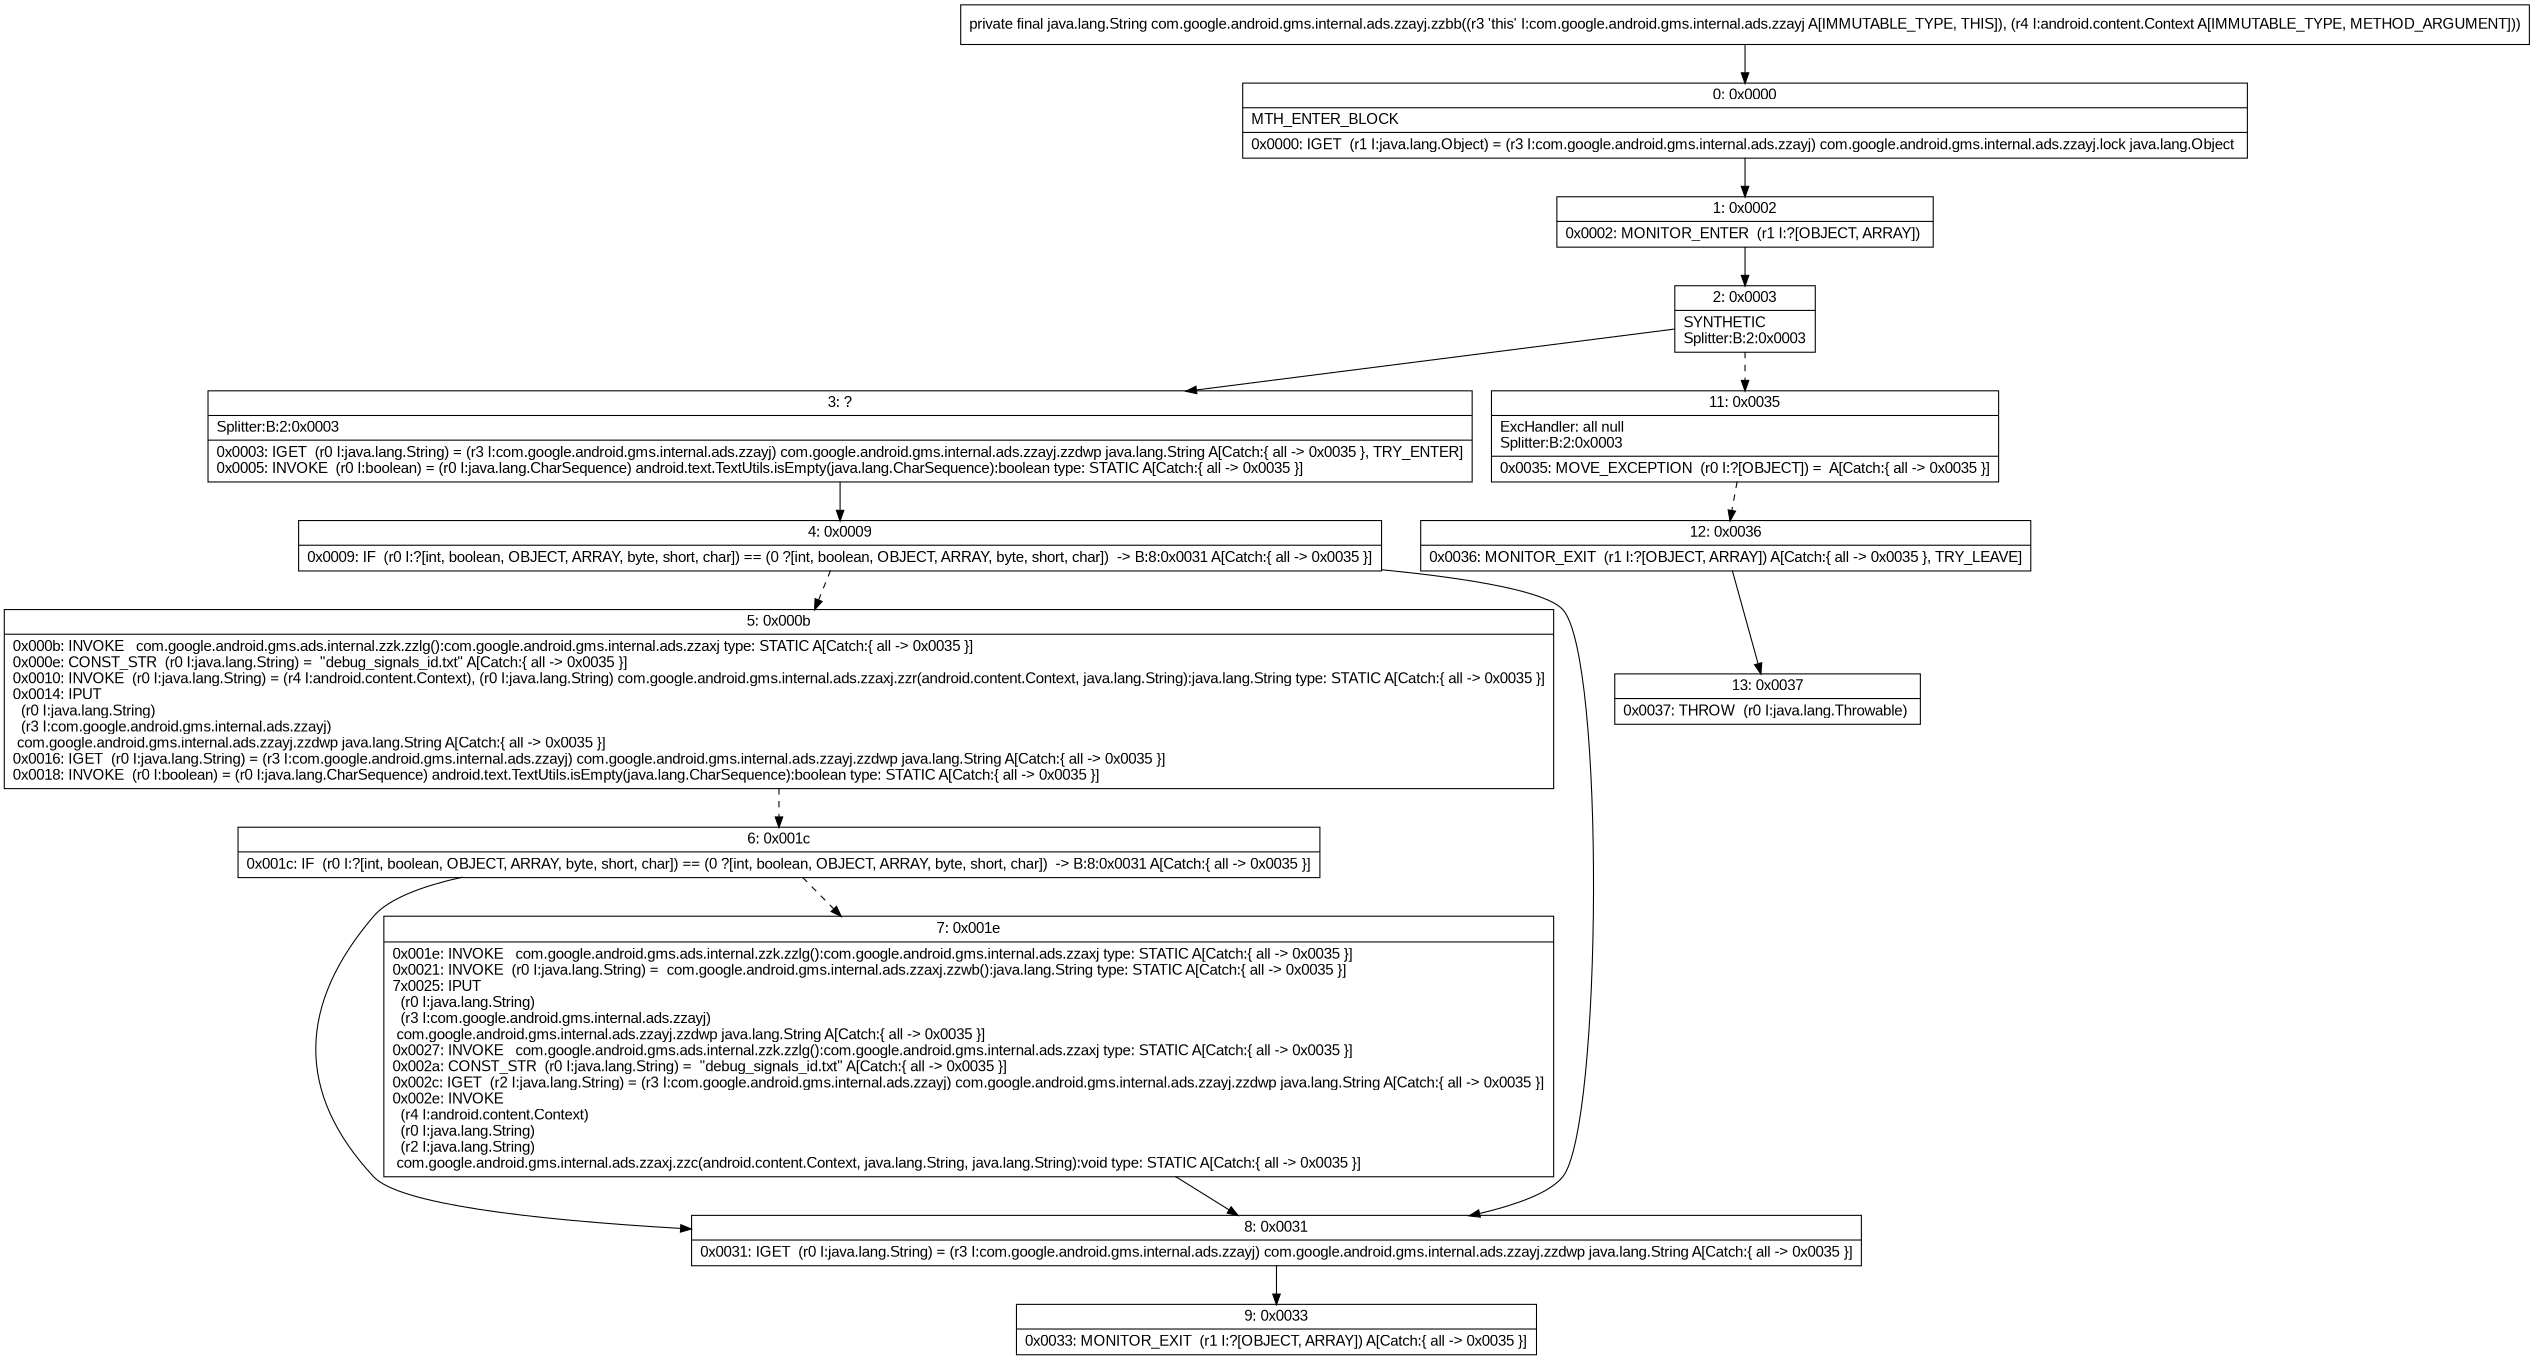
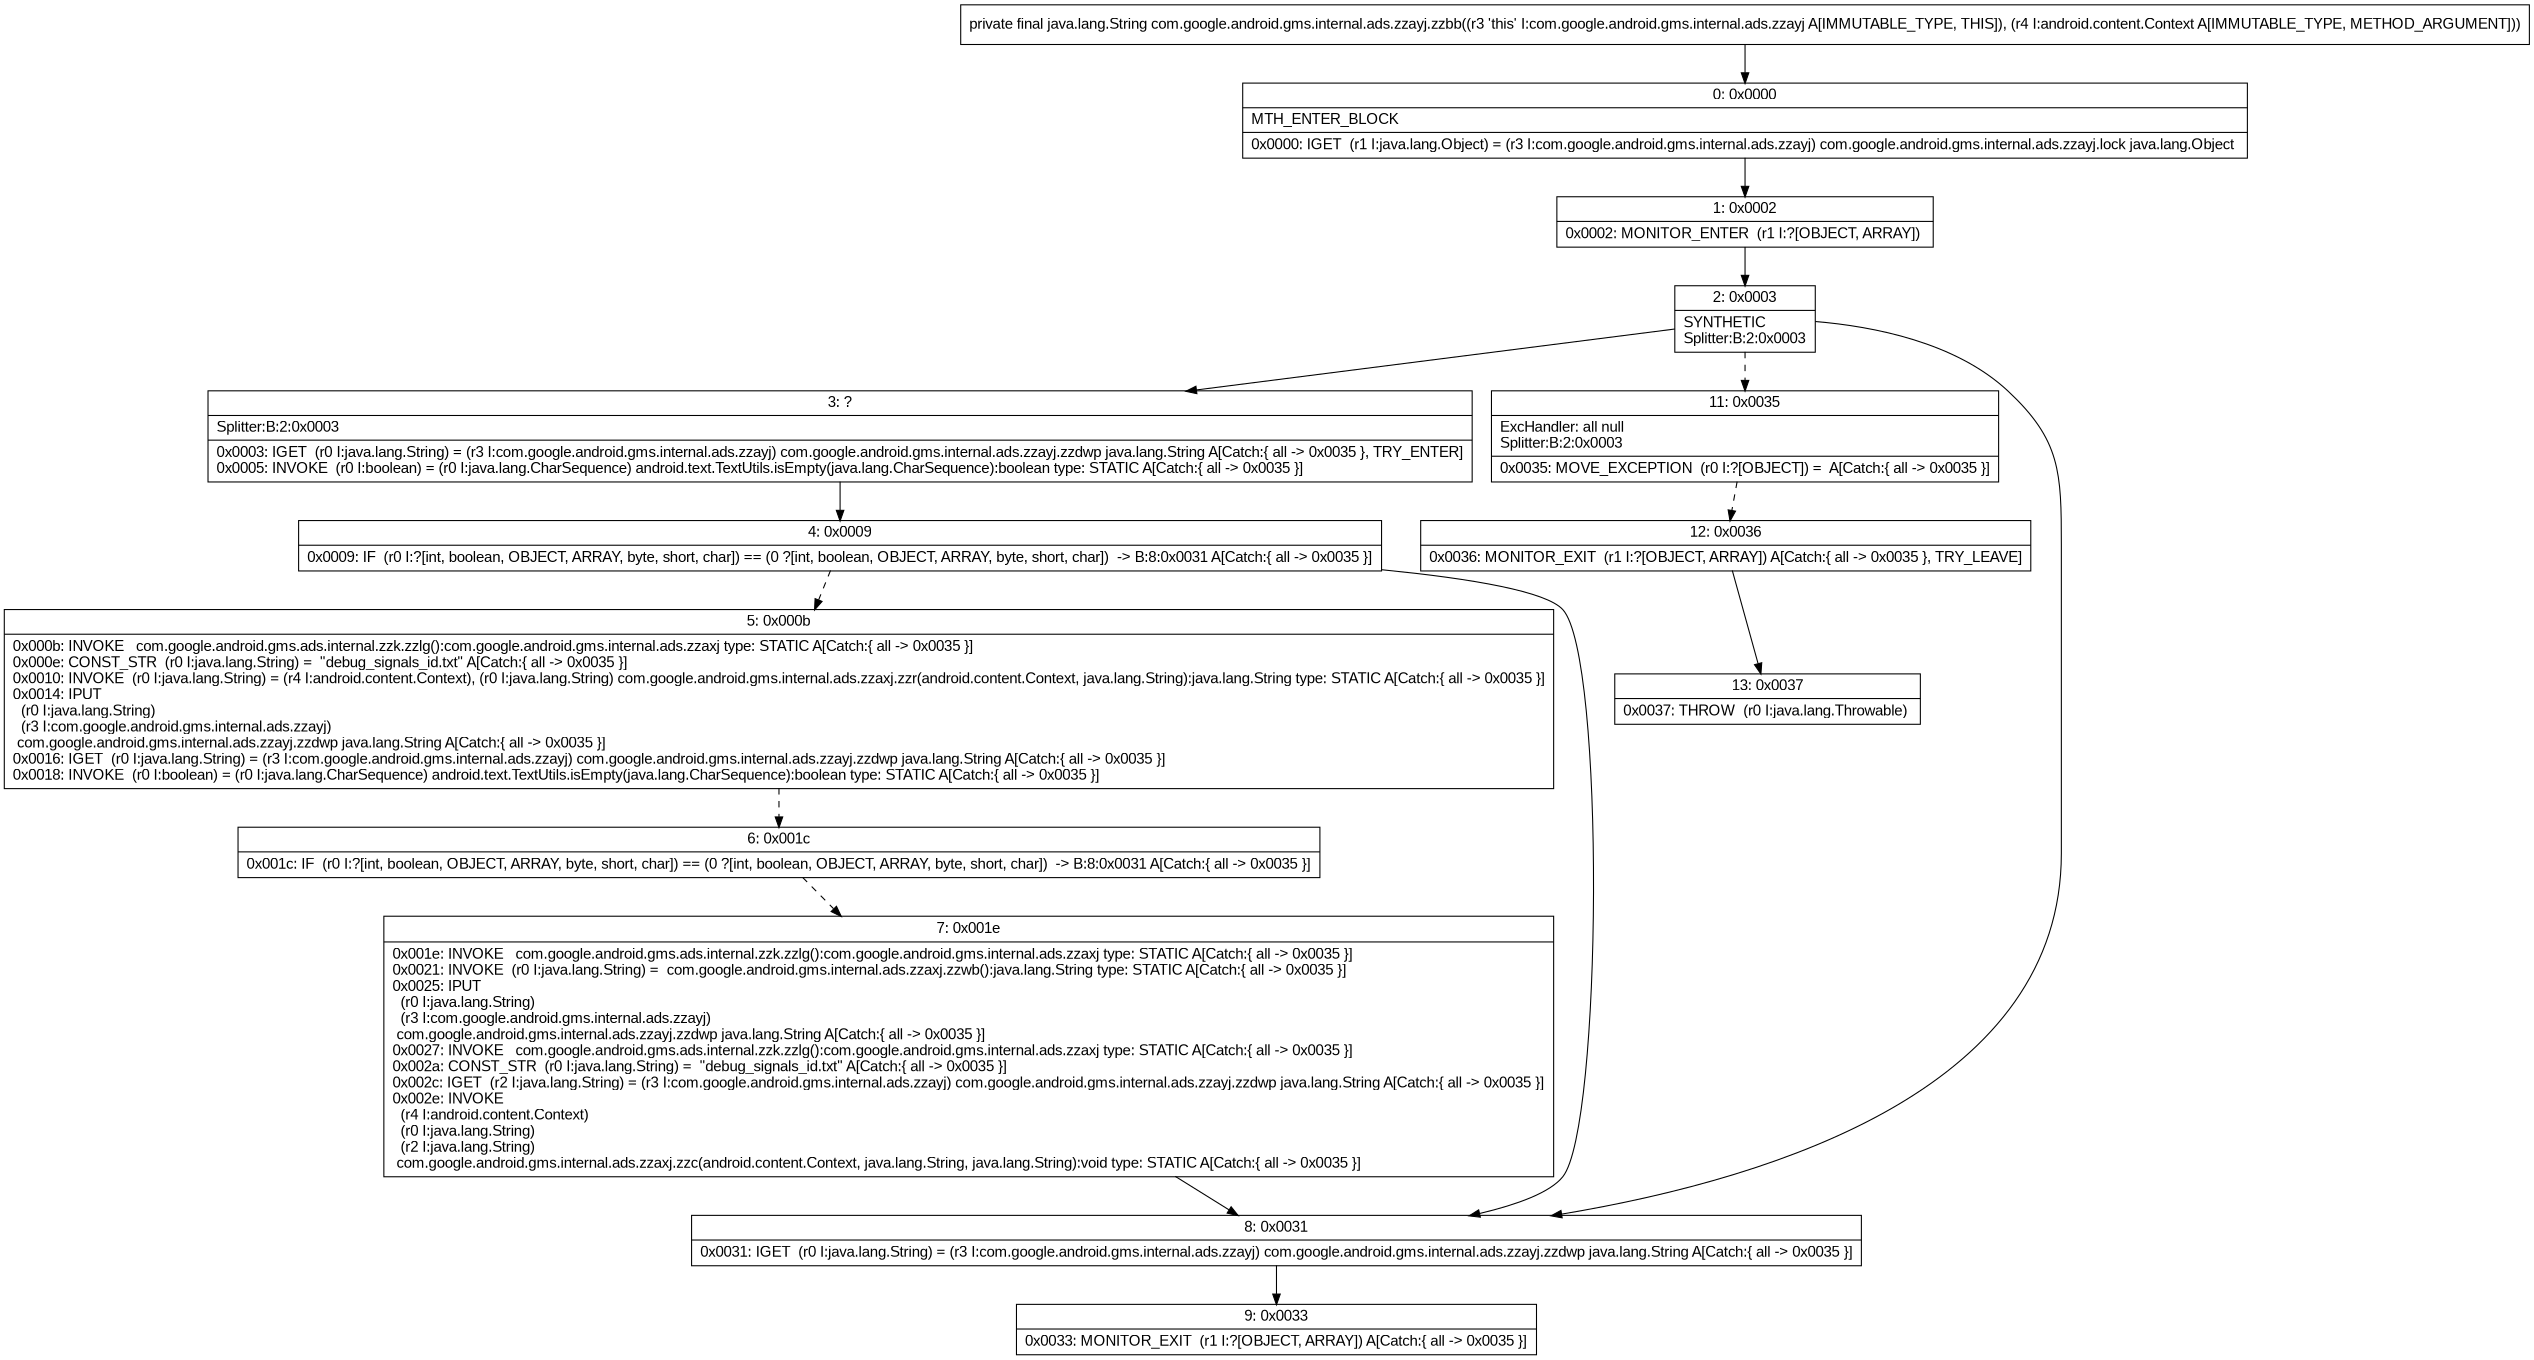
node "7: 0x001e": text "7x0025: IPUT" -> "0x0025: IPUT"
edge "6: 0x001c" -> "8: 0x0031": now "2: 0x0003" -> "8: 0x0031"
